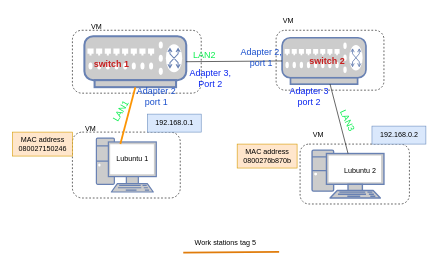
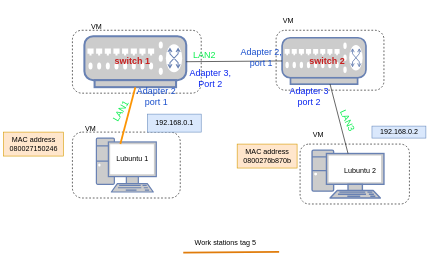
node "switch 1": moved (111, 63) -> (132, 60)
node "192.168.0.2": size 54x18 -> 54x12
node "MAC address 080027150246": moved (42, 144) -> (33, 144)
